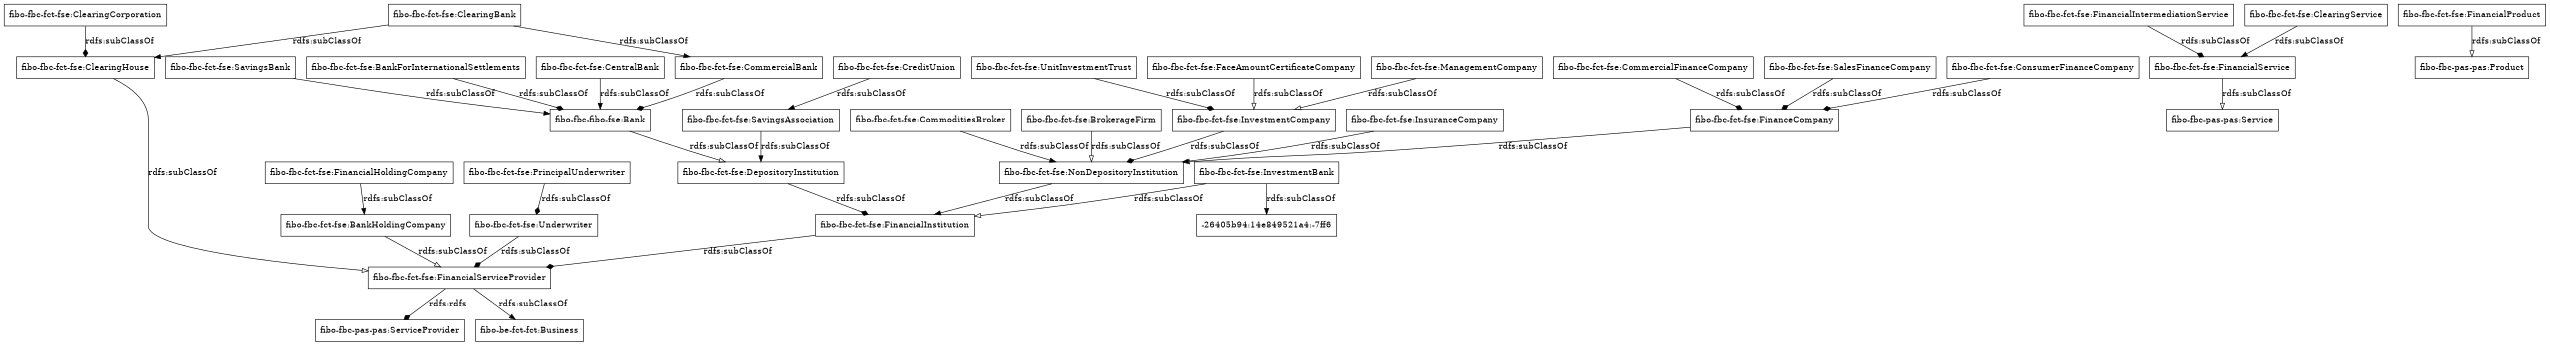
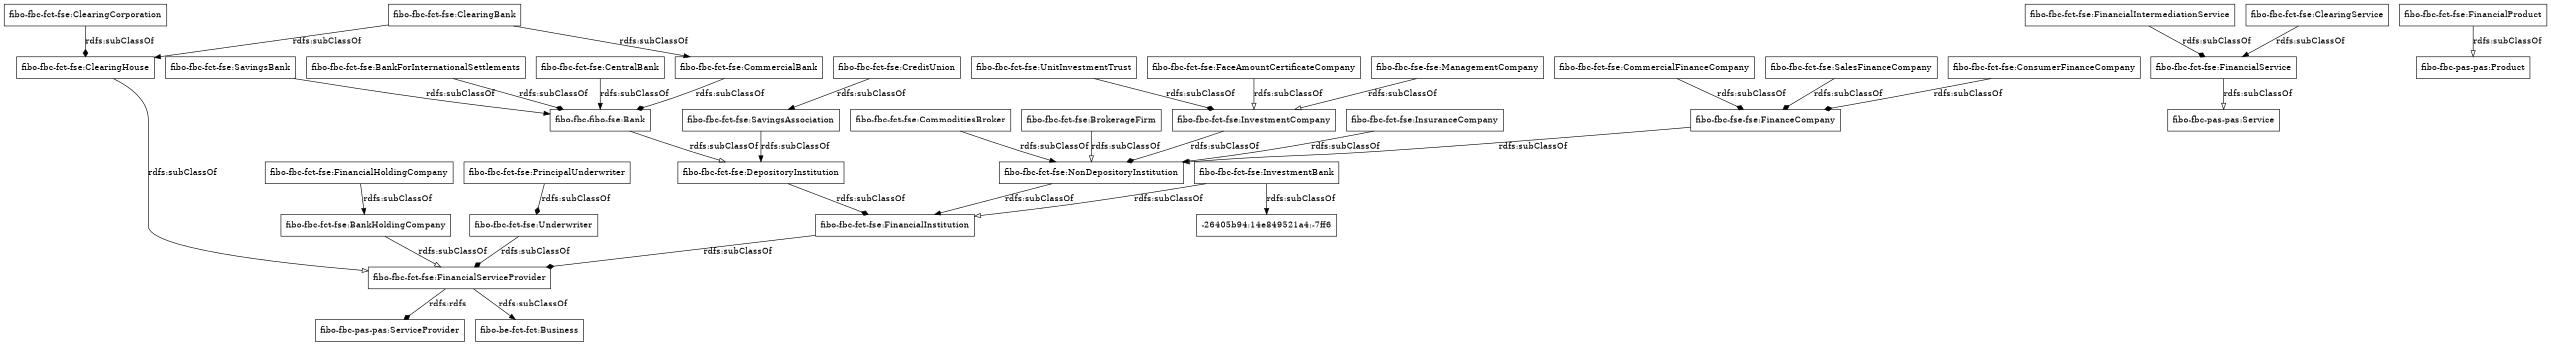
node "fibo-fbc-fct-fse:ManagementCompany": label "fibo-fbc-fct-fse:ManagementCompany" -> "fibo-fbc-fse-fse:ManagementCompany"
node "fibo-fbc-fct-fse:FinanceCompany": label "fibo-fbc-fct-fse:FinanceCompany" -> "fibo-fbc-fse-fse:FinanceCompany"
